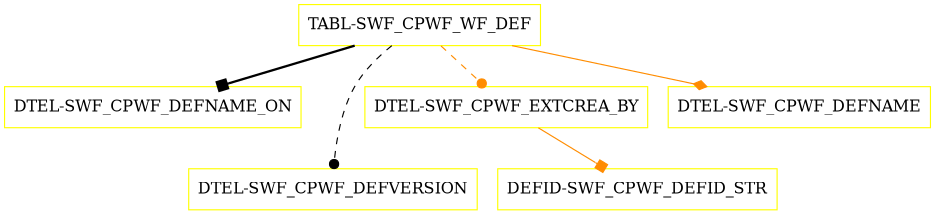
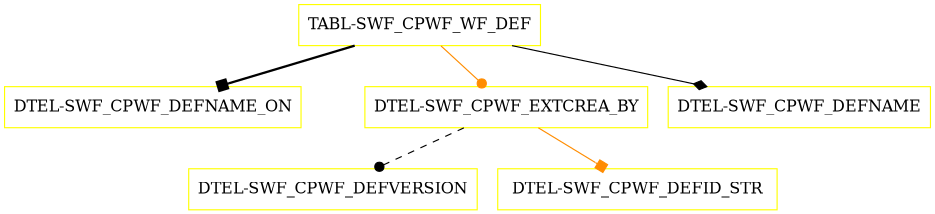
edge "TABL-SWF_CPWF_WF_DEF" -> "DTEL-SWF_CPWF_EXTCREA_BY": style dashed -> solid
edge "TABL-SWF_CPWF_WF_DEF" -> "DTEL-SWF_CPWF_DEFNAME": color darkorange -> black
edge "TABL-SWF_CPWF_WF_DEF" -> "DTEL-SWF_CPWF_DEFVERSION": now "DTEL-SWF_CPWF_EXTCREA_BY" -> "DTEL-SWF_CPWF_DEFVERSION"
node "DEFID-SWF_CPWF_DEFID_STR": label "DEFID-SWF_CPWF_DEFID_STR" -> "DTEL-SWF_CPWF_DEFID_STR"
